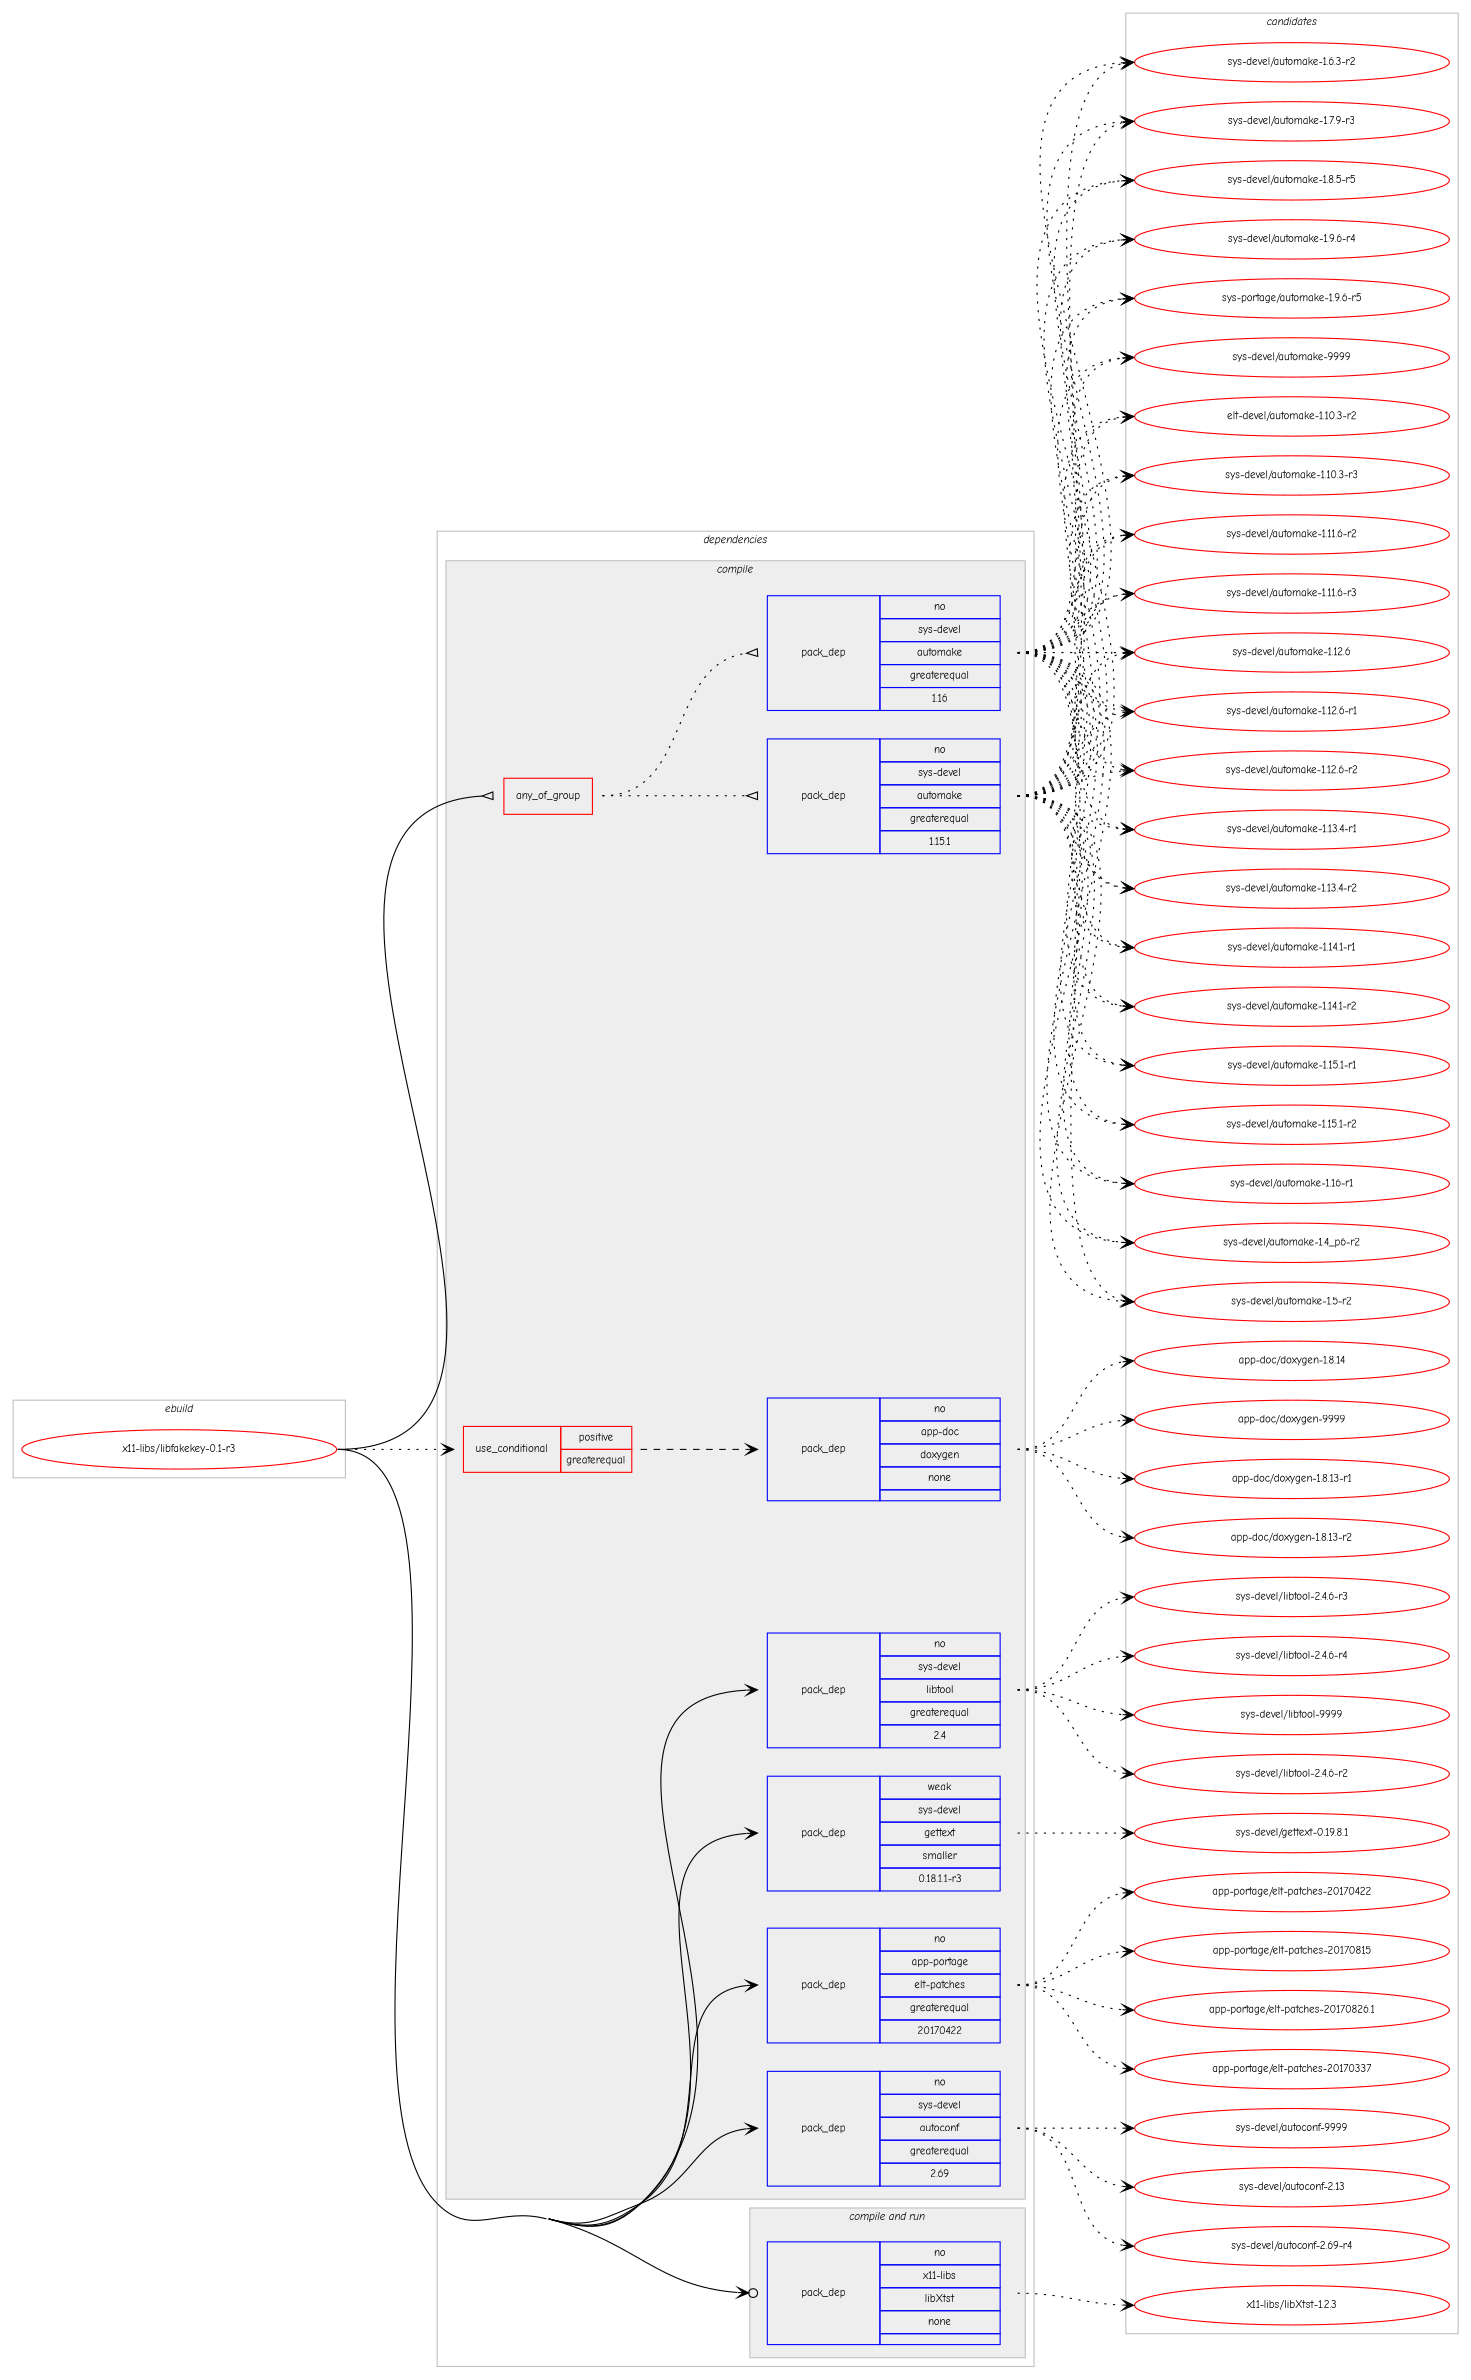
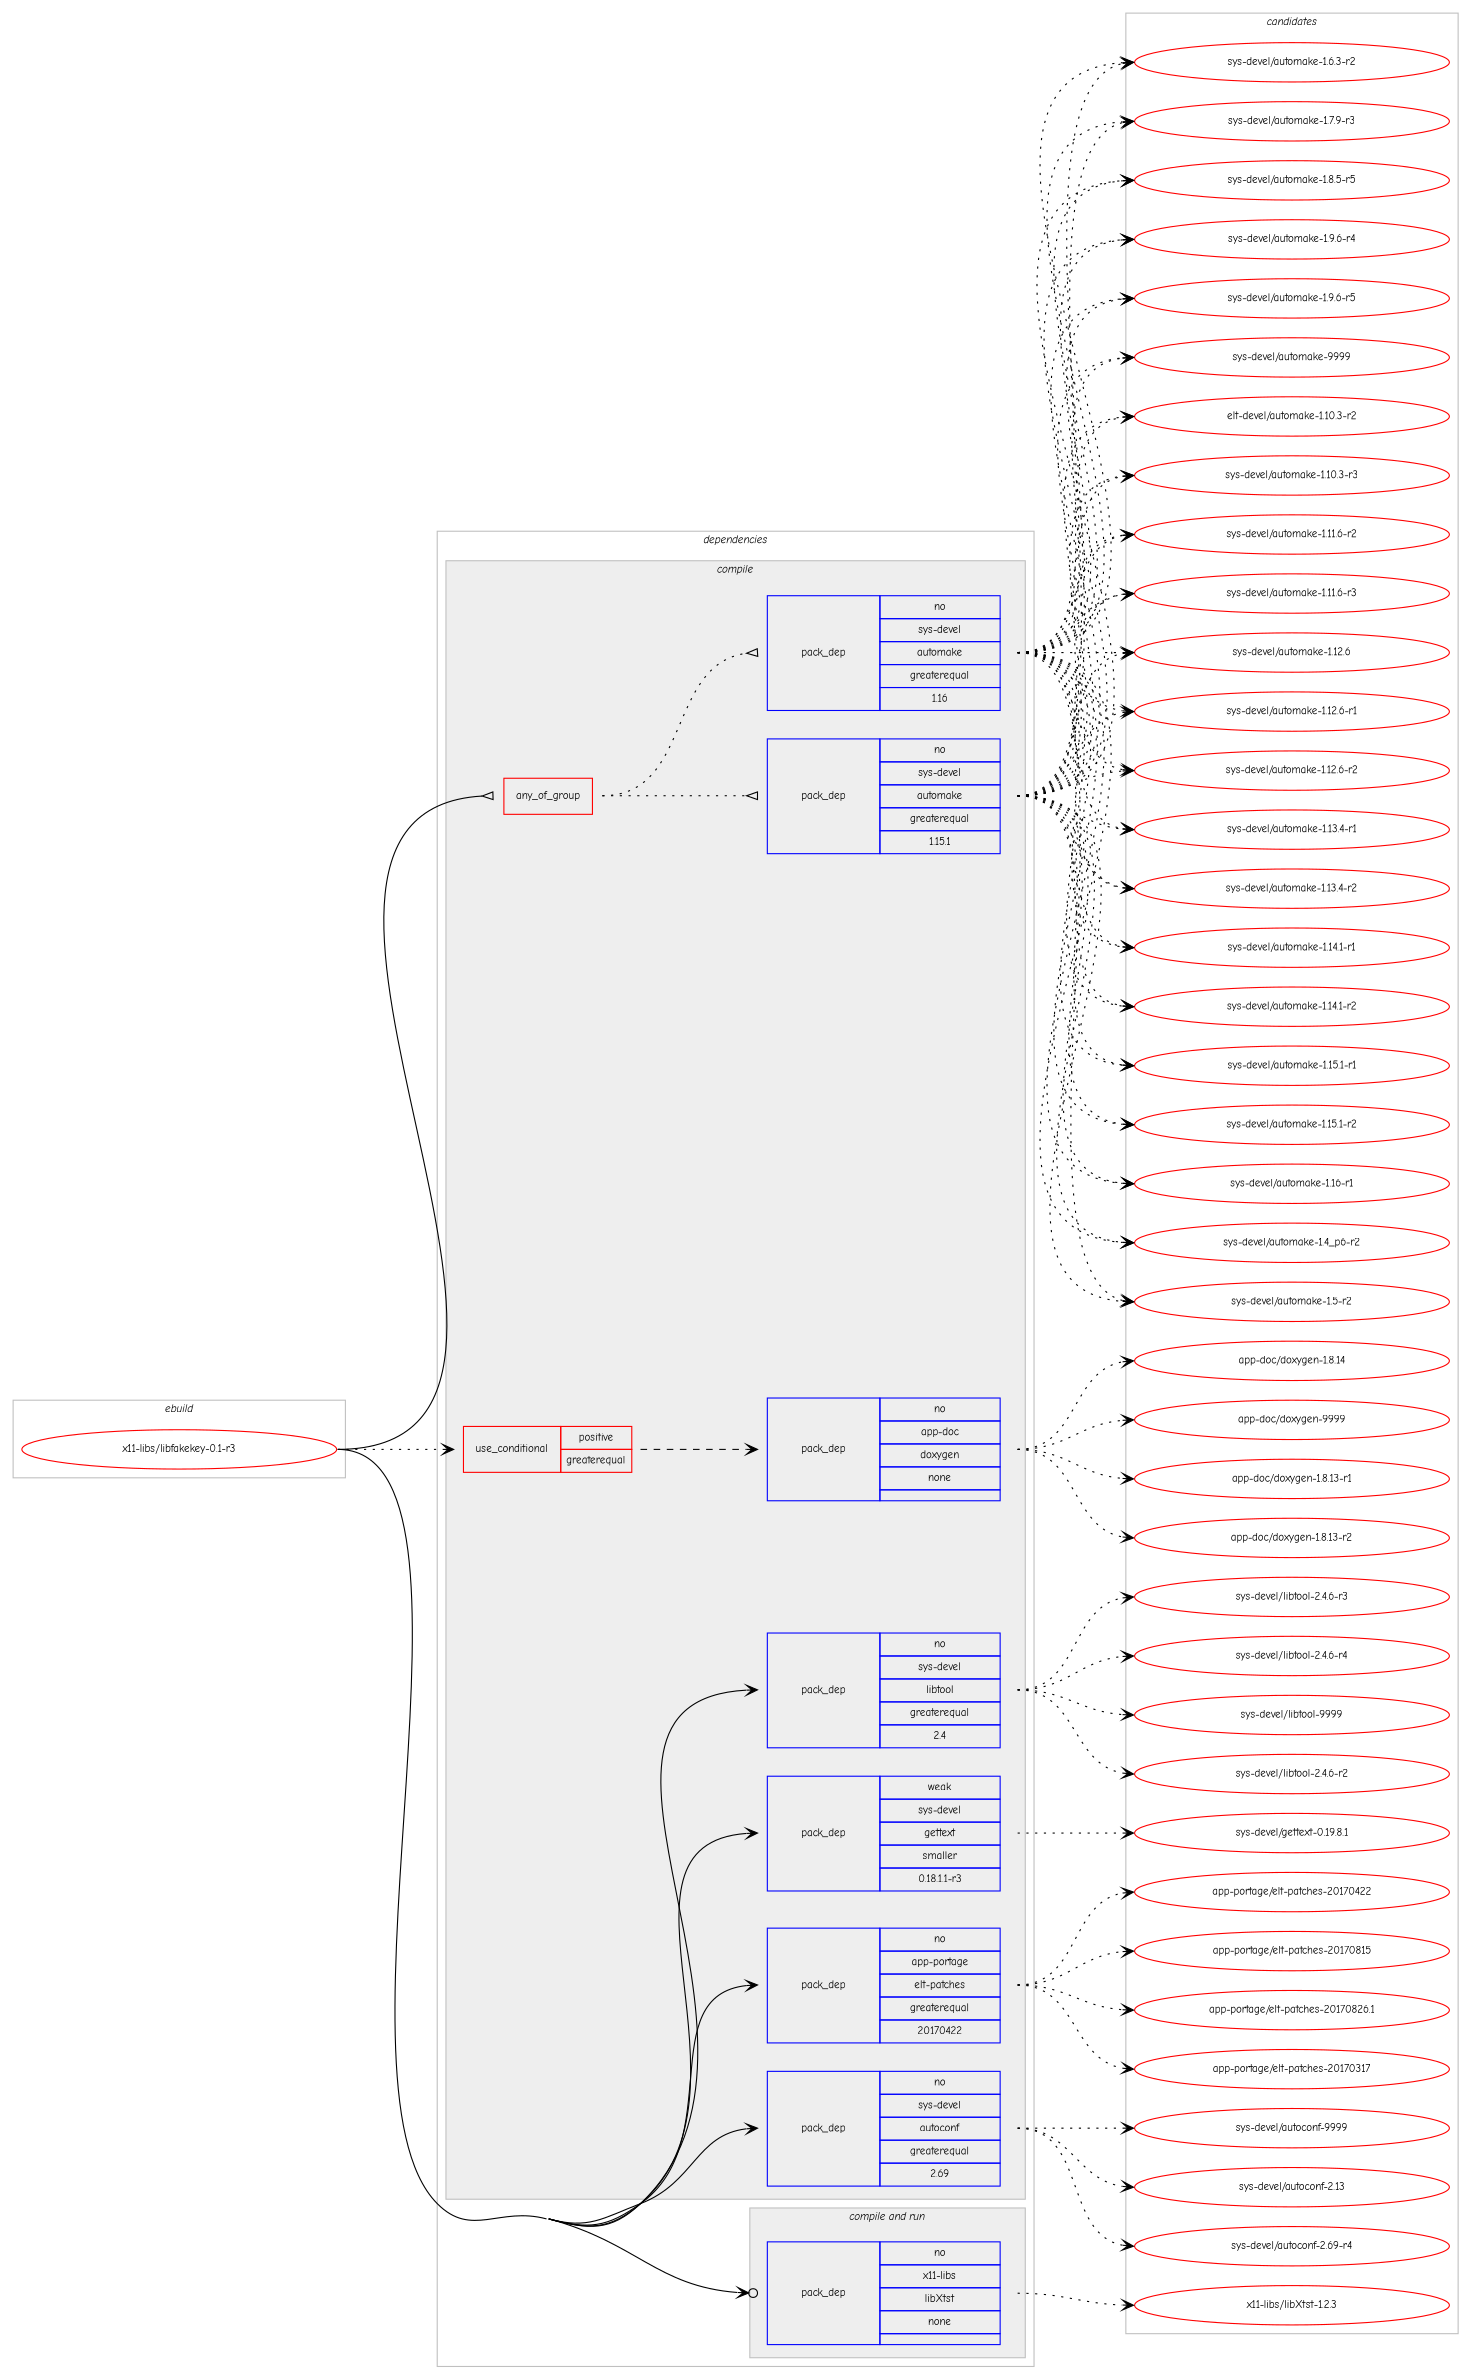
node "sys-portage/automake-1.9.6-r5": label "sys-portage/automake-1.9.6-r5" -> "sys-devel/automake-1.9.6-r5"
node "app-portage/elt-patches-20170337": label "app-portage/elt-patches-20170337" -> "app-portage/elt-patches-20170317"
